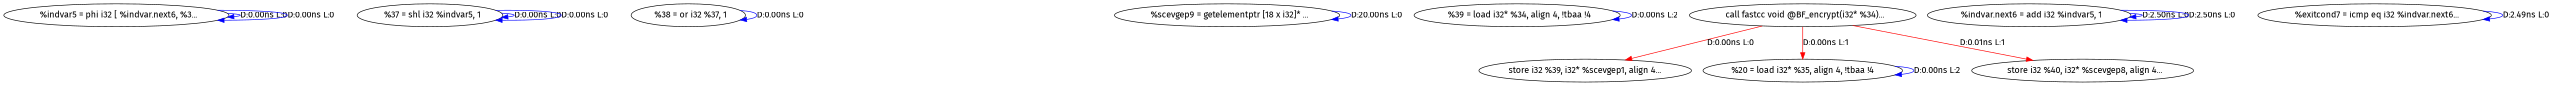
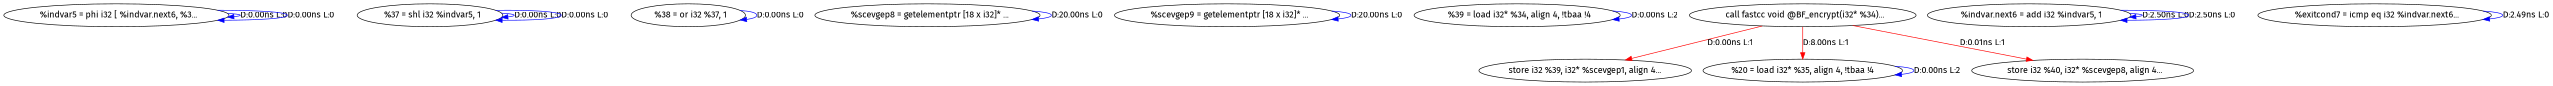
node "%scevgep8 = getelementptr [18 x i32]* ...": added
edge "call fastcc void @BF_encrypt(i32* %34)..." -> "store i32 %39, i32* %scevgep1, align 4...": label "D:0.00ns L:0" -> "D:0.00ns L:1"
edge "call fastcc void @BF_encrypt(i32* %34)..." -> "%20 = load i32* %35, align 4, !tbaa !4": label "D:0.00ns L:1" -> "D:8.00ns L:1"
